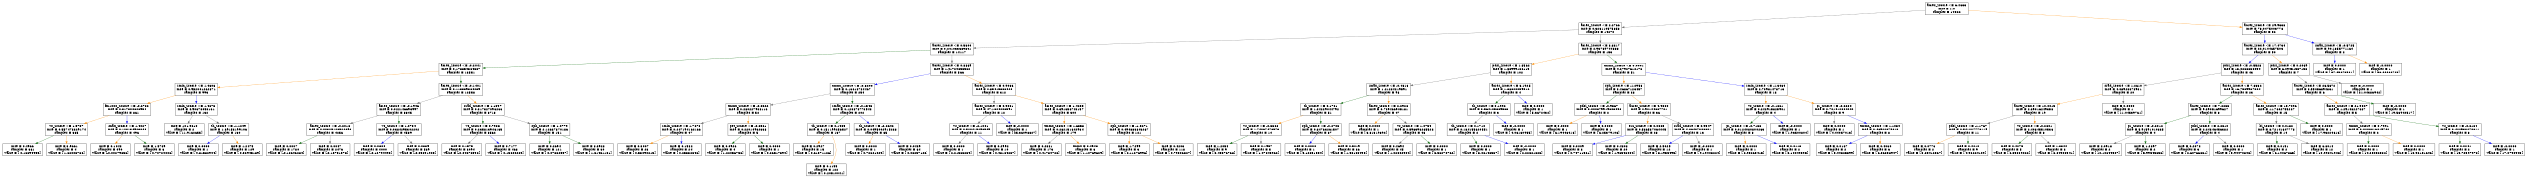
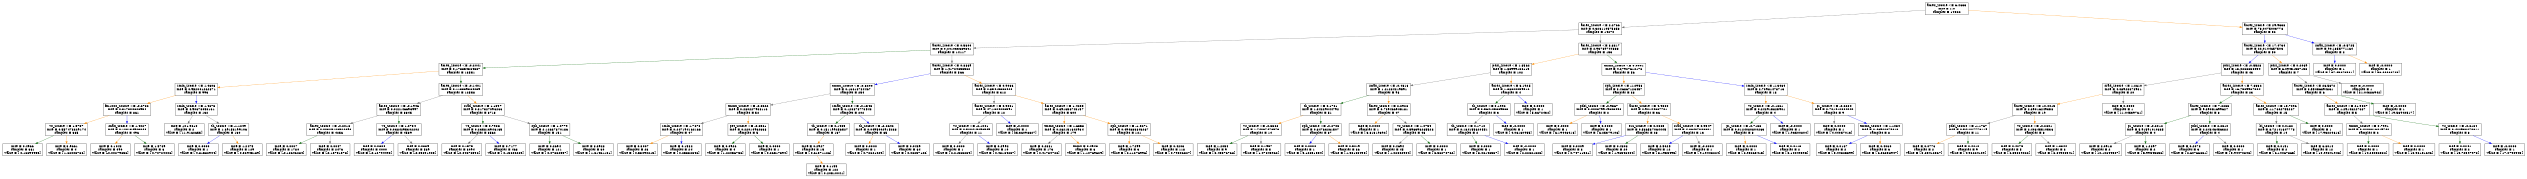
node "tmmn_zscore <= 0.9991 mse = 4.27927612176 samples = 51": label "tmmn_zscore <= 0.9991 mse = 4.27927612176 samples = 51" -> "tmmn_zscore <= 0.9991 mse = 4.27927612176 samples = 56"
edge "acres_zscore <= 4.9380 mse = 2.92144667701 samples = 36" -> "srad_zscore <= 0.9547 mse = 4.86487808801 samples = 13": color gray40 -> darkorange
edge "th_zscore <= 0.1435 mse = 0.151199256527 samples = 137" -> "mse = 0.1155 samples = 122 value = [ 0.20510041]": now "mse = 0.2927 samples = 15 value = [ 0.61371126]" -> "mse = 0.1155 samples = 122 value = [ 0.20510041]"
